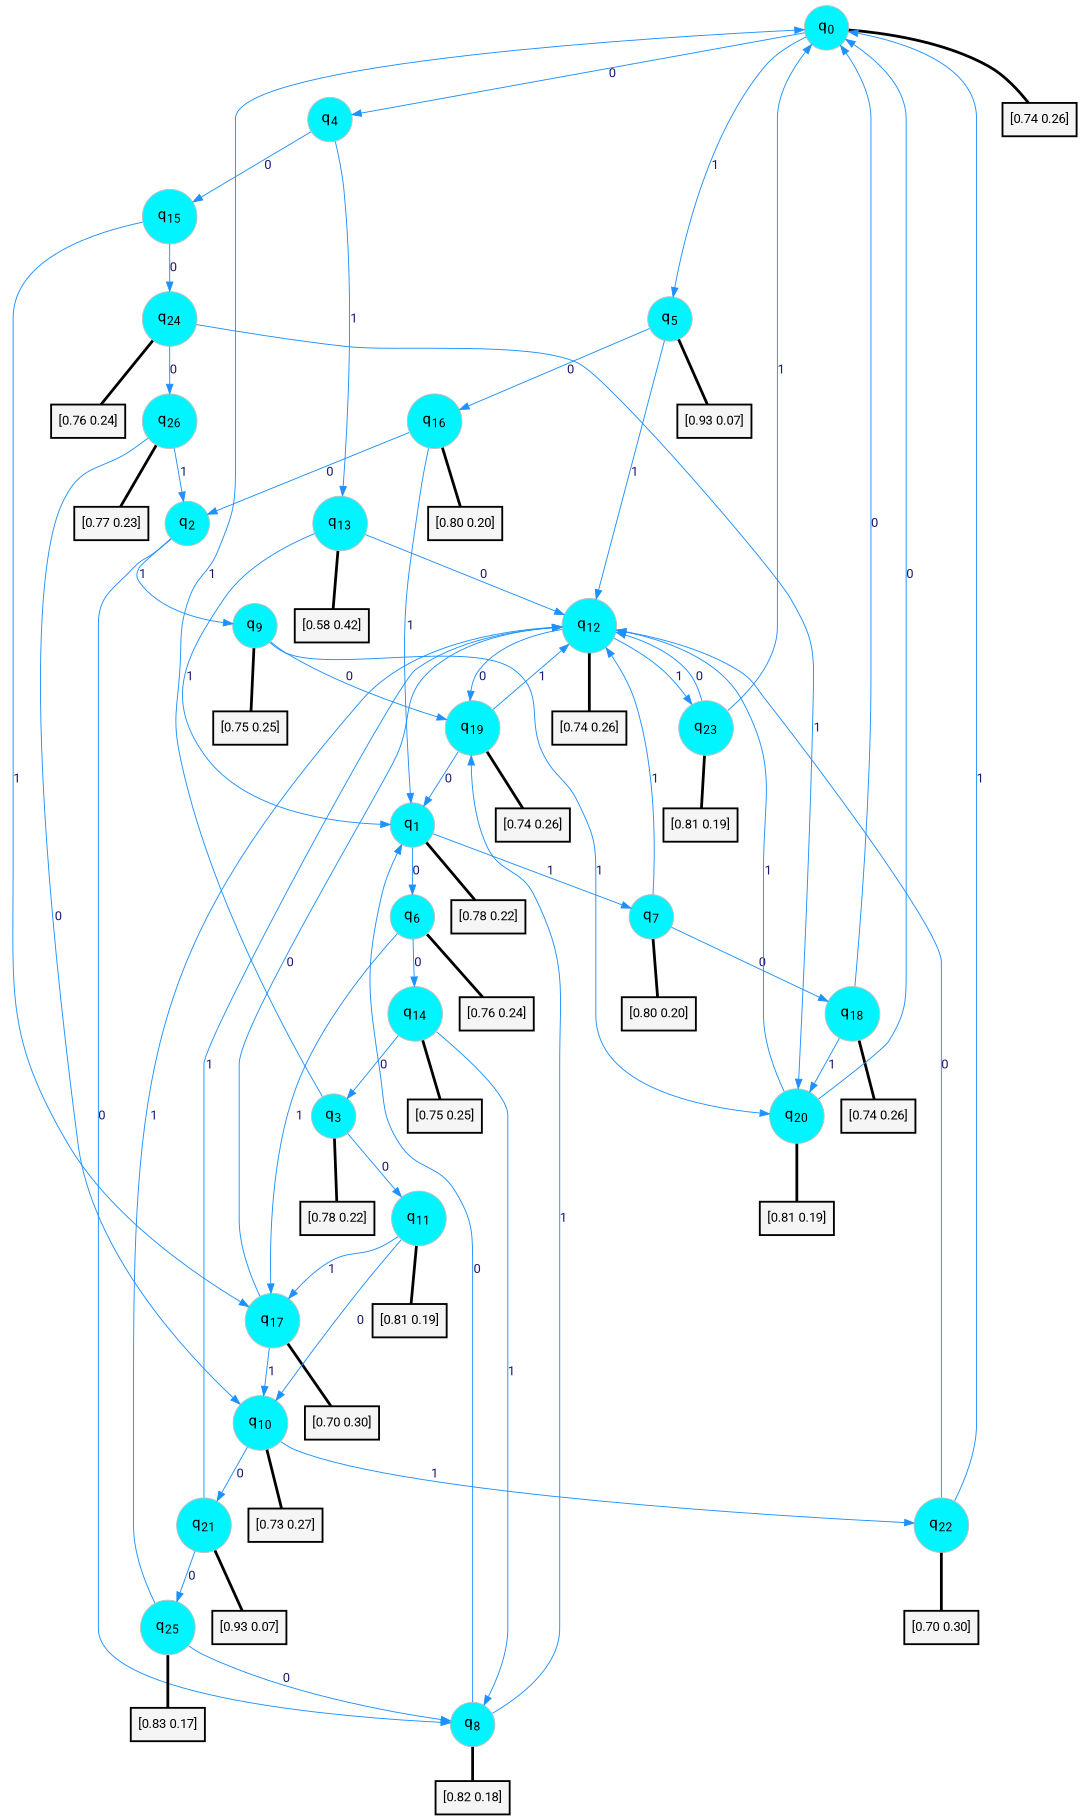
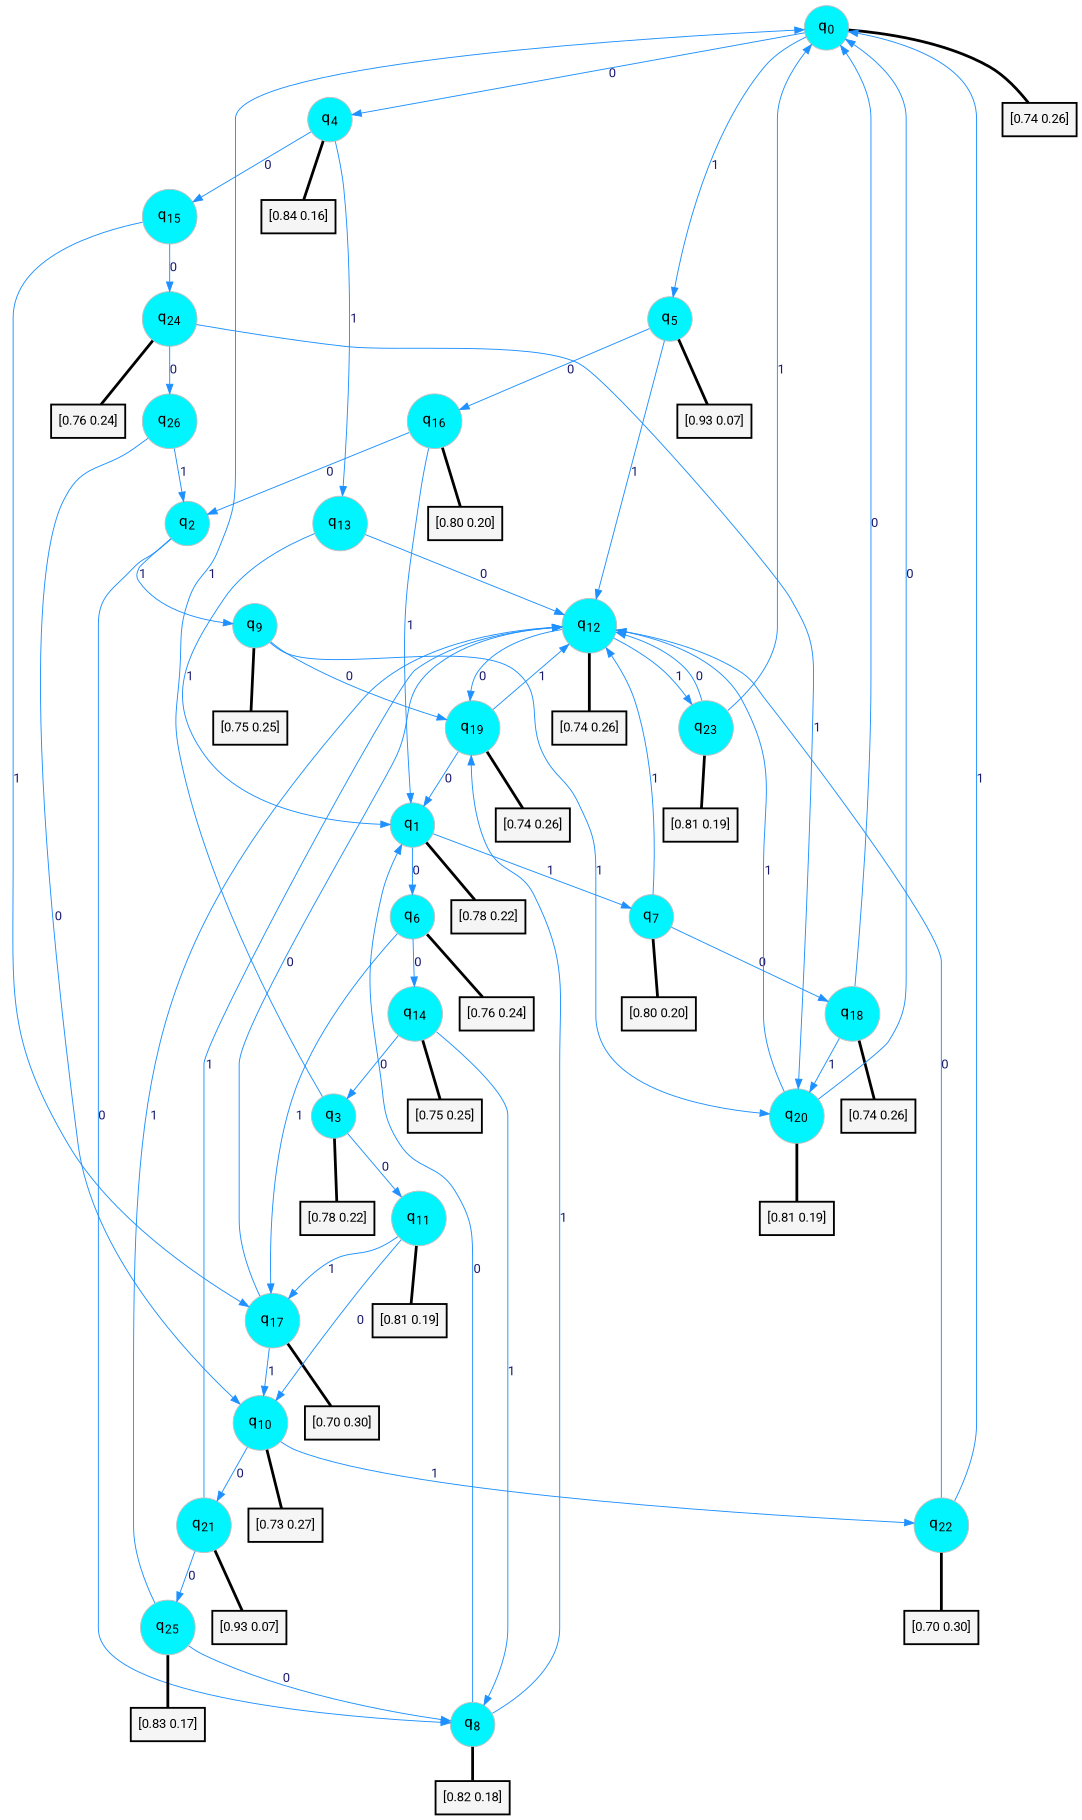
node "[0.84 0.16]": added
node "[0.77 0.23]": removed
node "[0.58 0.42]": removed
